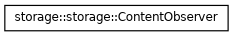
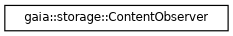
node "storage::storage::ContentObserver": label "storage::storage::ContentObserver" -> "gaia::storage::ContentObserver"
